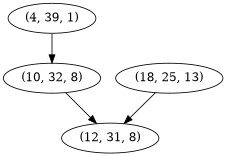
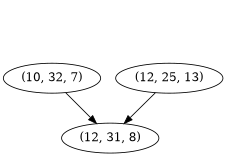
node "(4, 39, 1)": removed
node "(10, 32, 8)": label "(10, 32, 8)" -> "(10, 32, 7)"
node "(18, 25, 13)": label "(18, 25, 13)" -> "(12, 25, 13)"
